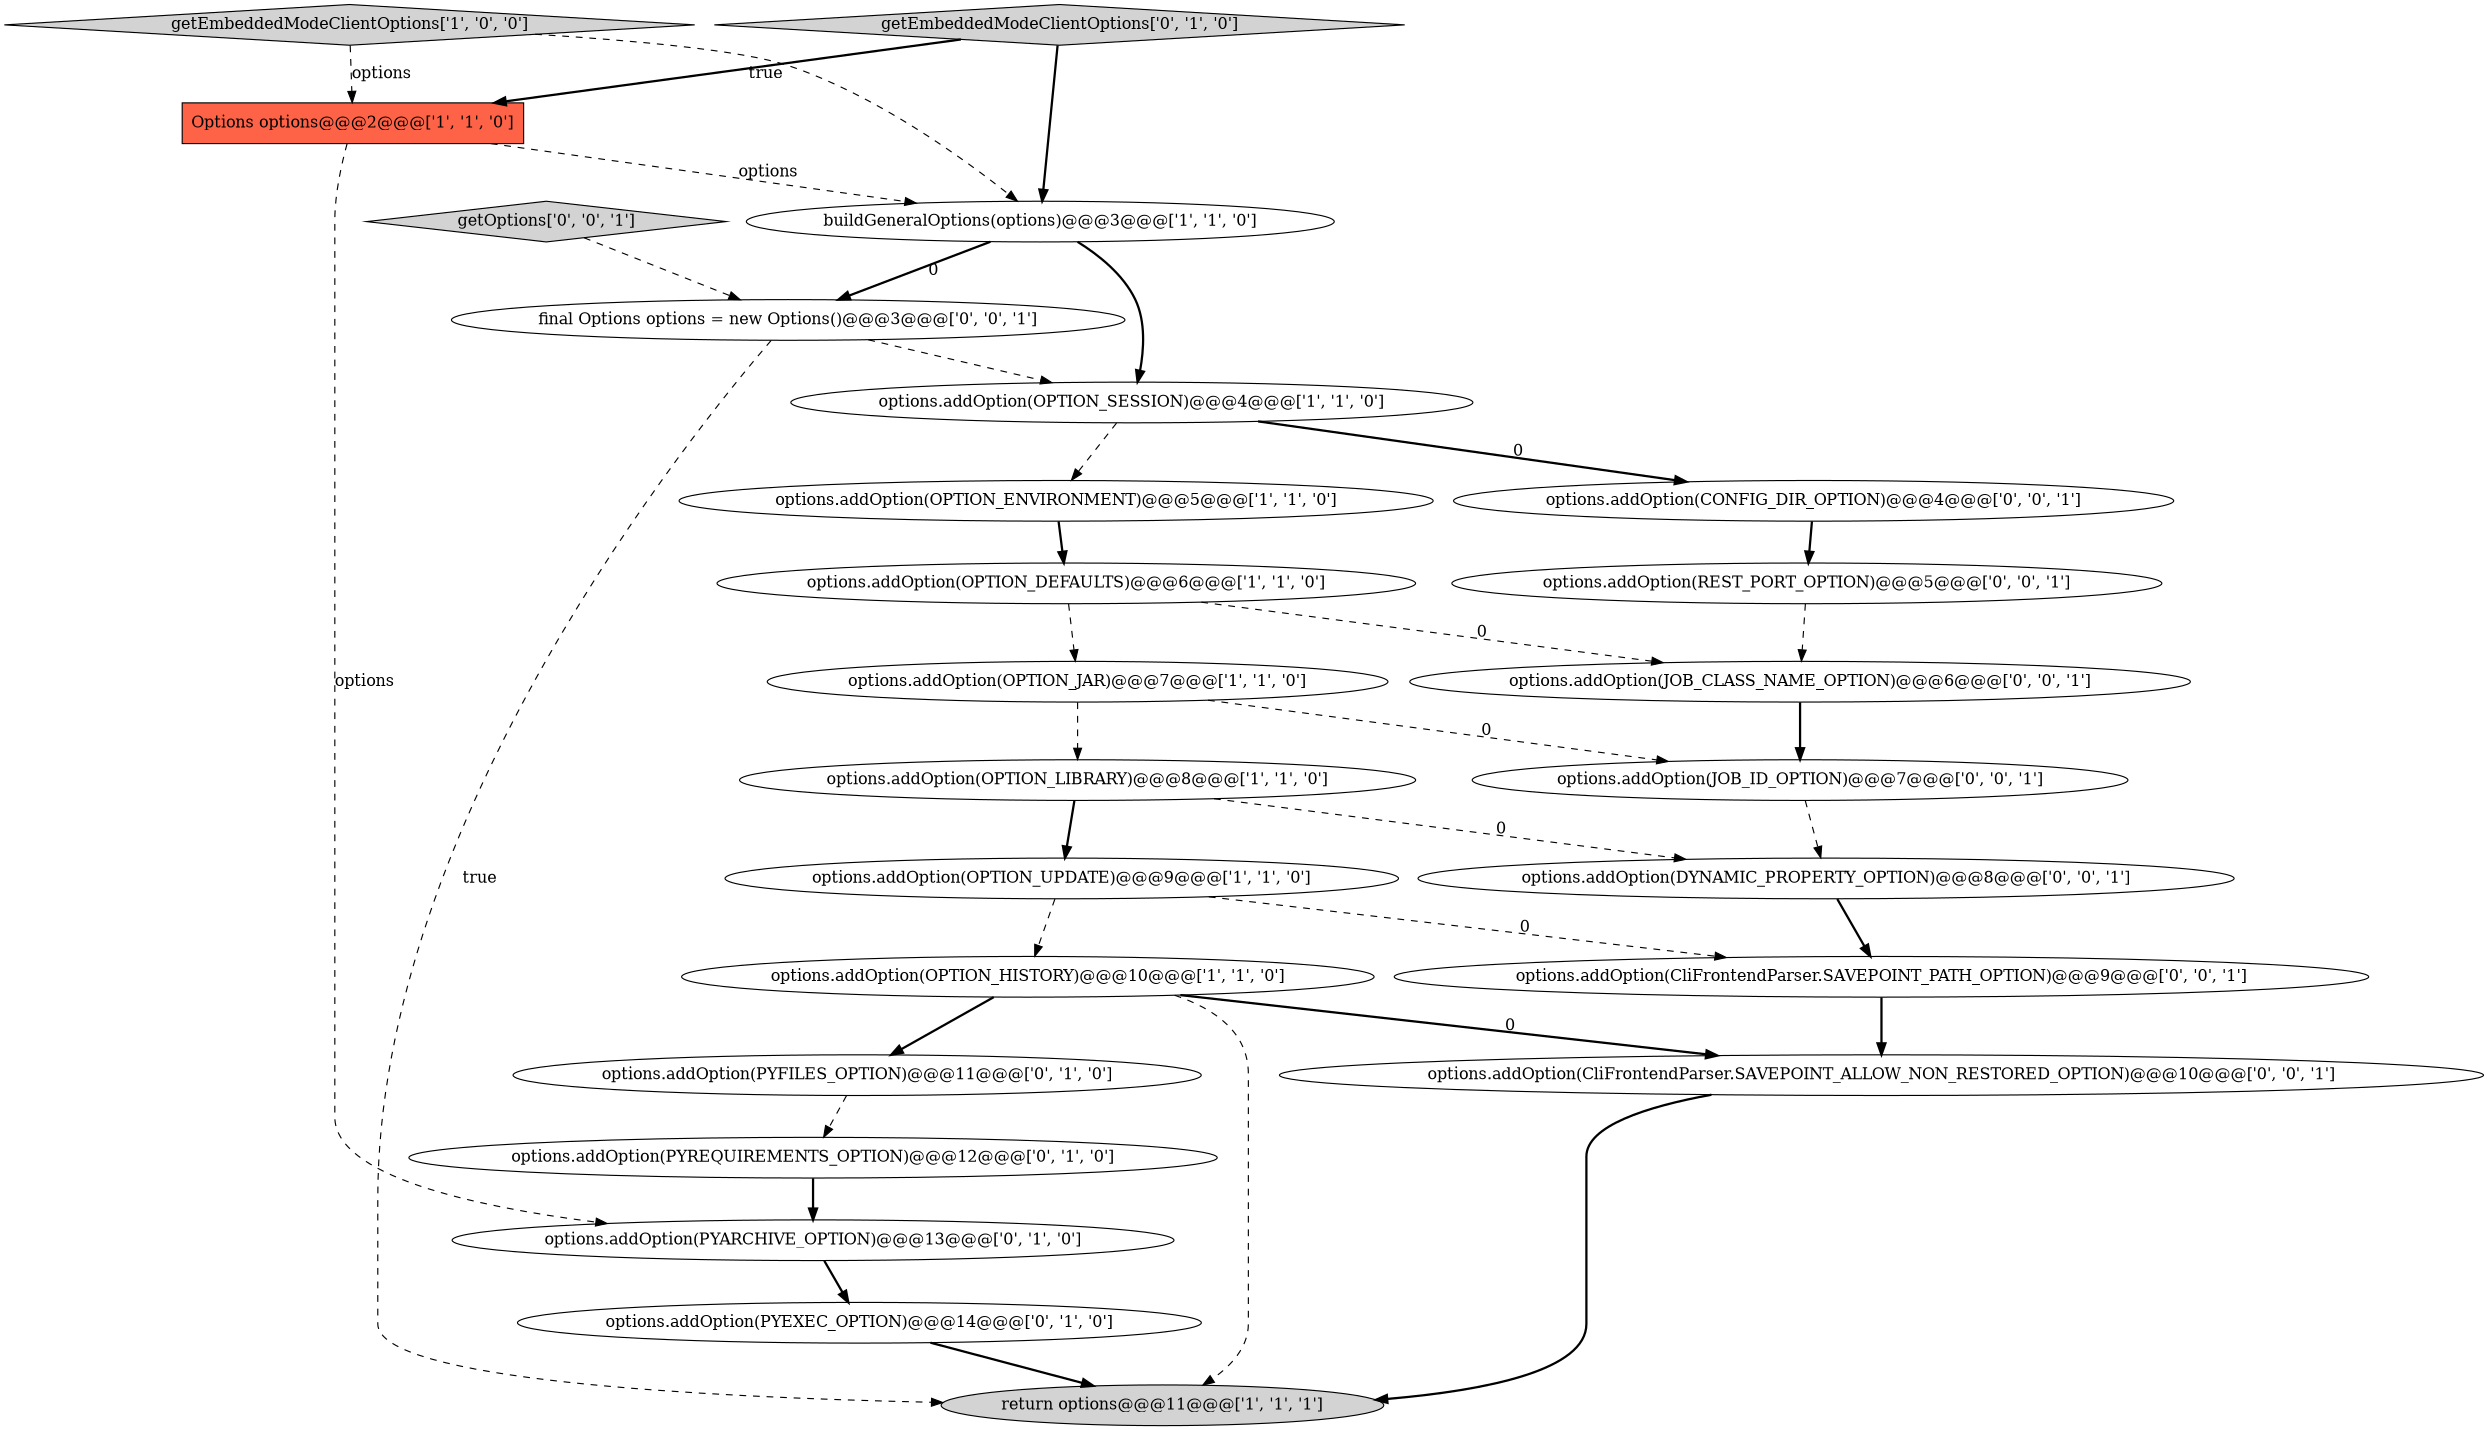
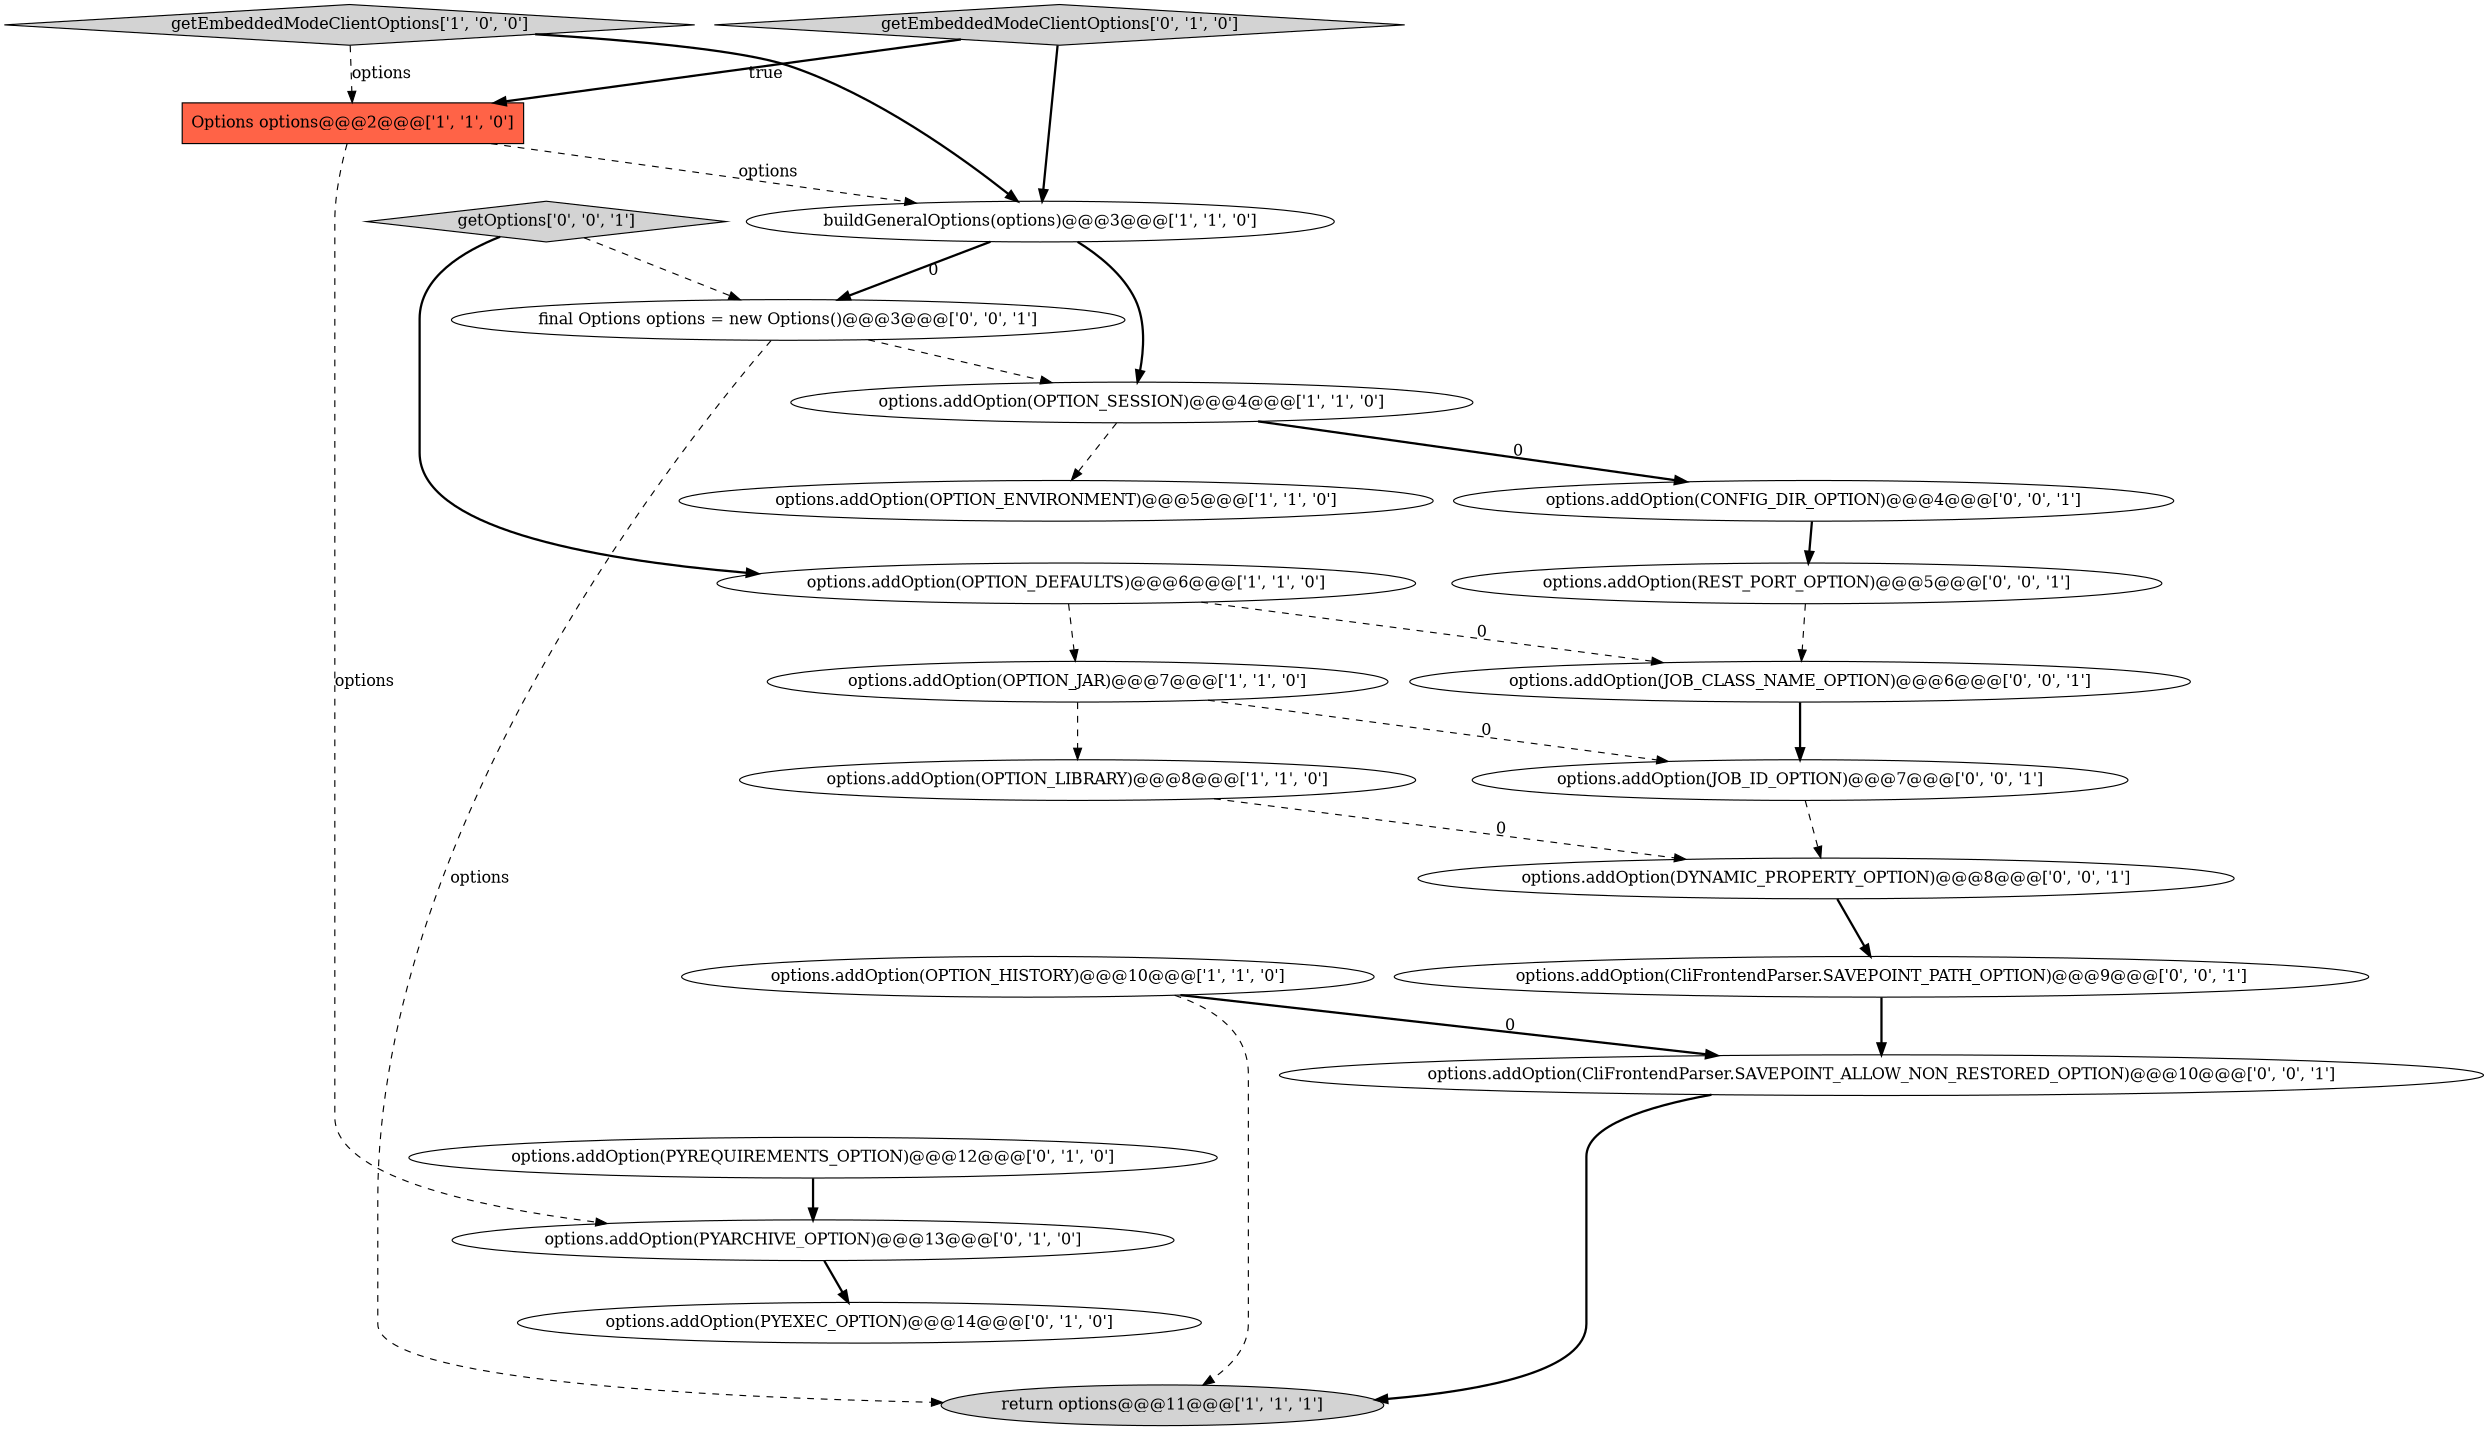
edge "getEmbeddedModeClientOptions['1', '0', '0']" -> "buildGeneralOptions(options)@@@3@@@['1', '1', '0']": style dashed -> bold
edge "options.addOption(OPTION_ENVIRONMENT)@@@5@@@['1', '1', '0']" -> "options.addOption(OPTION_DEFAULTS)@@@6@@@['1', '1', '0']": now "getOptions['0', '0', '1']" -> "options.addOption(OPTION_DEFAULTS)@@@6@@@['1', '1', '0']"
edge "final Options options = new Options()@@@3@@@['0', '0', '1']" -> "return options@@@11@@@['1', '1', '1']": label "true" -> "options"
node "options.addOption(OPTION_UPDATE)@@@9@@@['1', '1', '0']": removed
node "options.addOption(PYFILES_OPTION)@@@11@@@['0', '1', '0']": removed
edge "options.addOption(PYEXEC_OPTION)@@@14@@@['0', '1', '0']" -> "return options@@@11@@@['1', '1', '1']": removed
